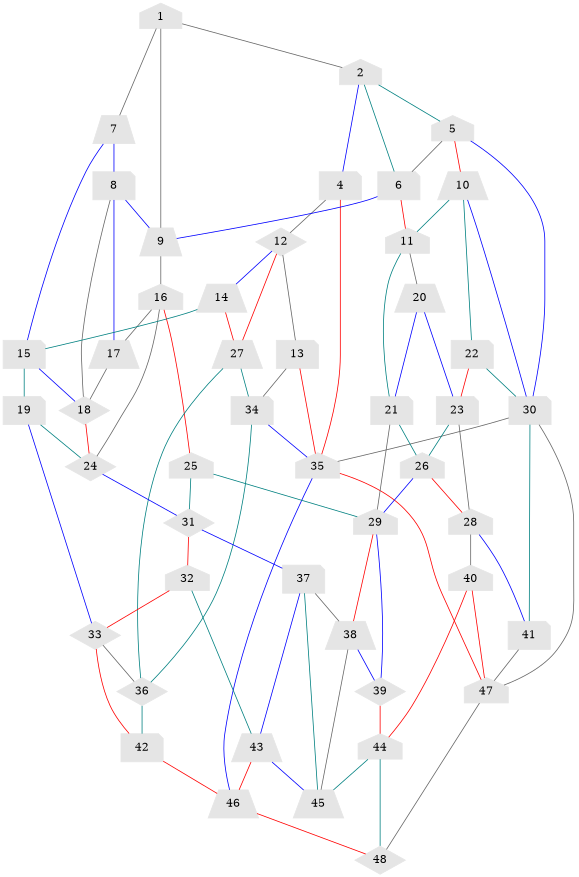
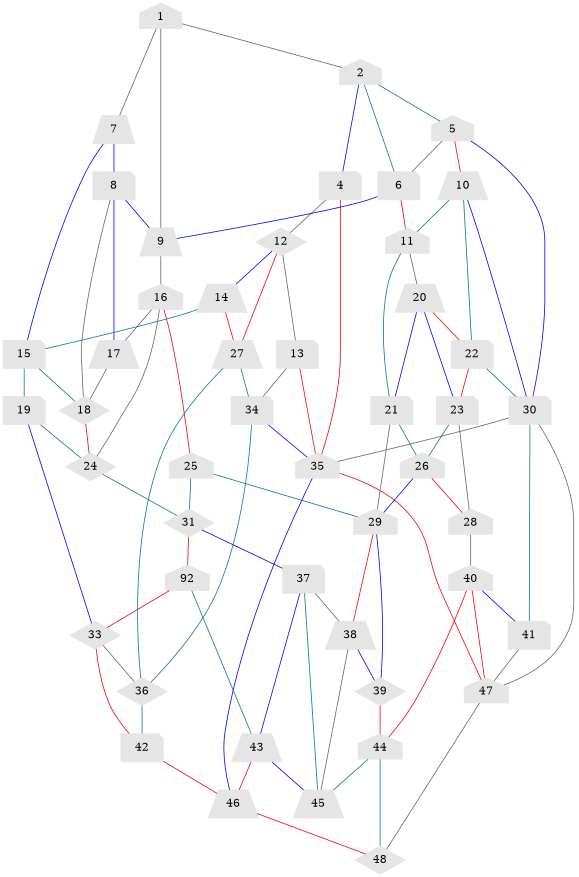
edge "20" -- "22": added
edge "15" -- "18": color blue -> teal
edge "24" -- "31": color blue -> teal
edge "28" -- "41": now "40" -- "41"
node "32": label "32" -> "92"
